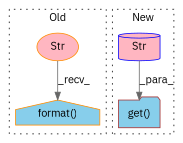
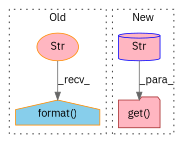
node "get()": fillcolor skyblue -> lightpink
